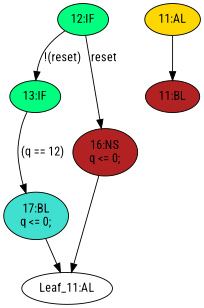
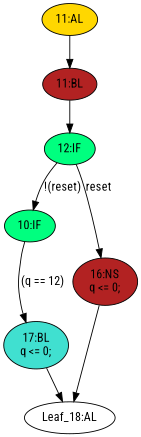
node "13:IF": label "13:IF" -> "10:IF"
edge "11:BL" -> "12:IF": added
node "Leaf_11:AL": label "Leaf_11:AL" -> "Leaf_18:AL"
